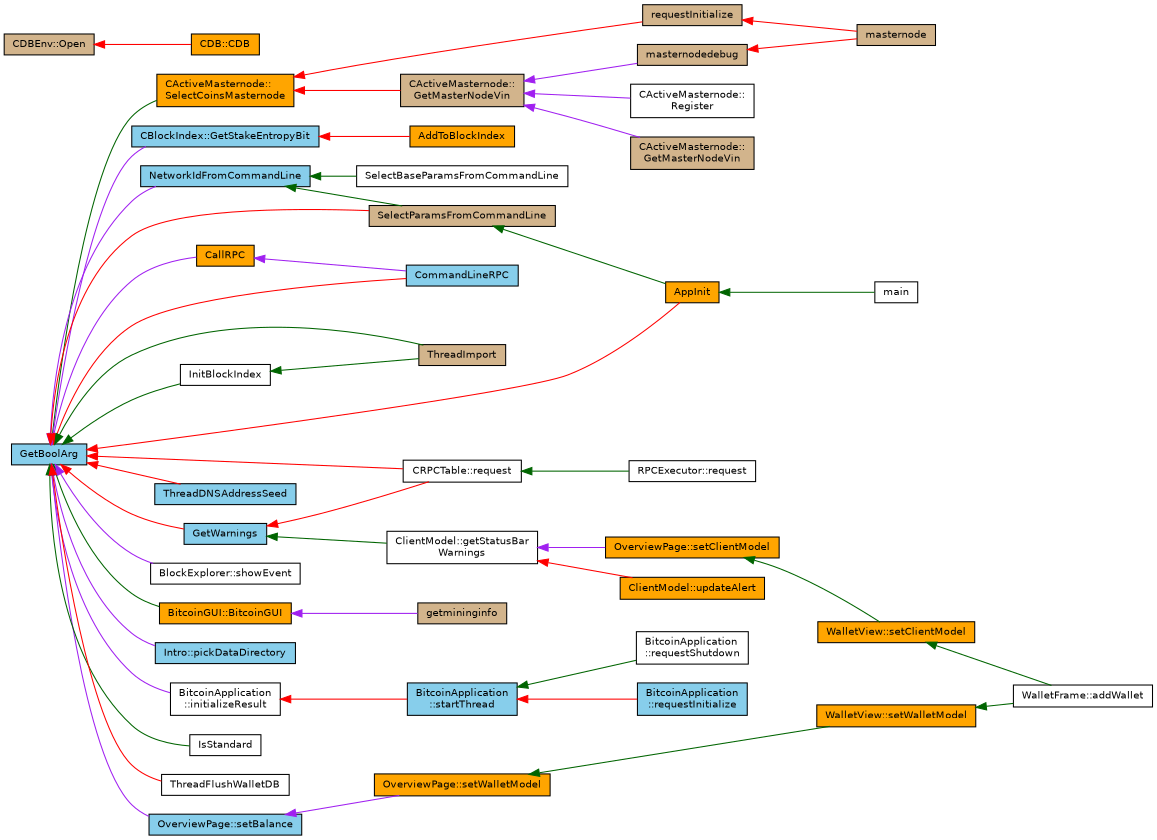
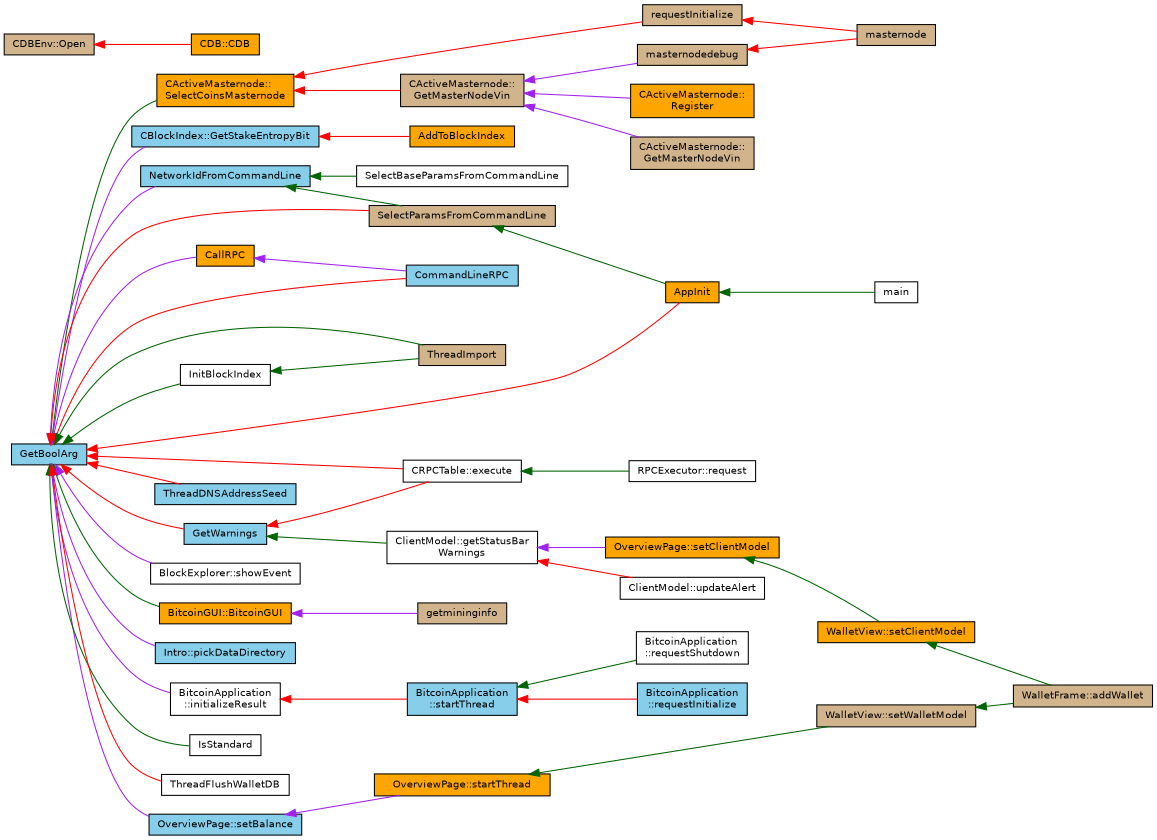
node "CActiveMasternode:: Register": fillcolor white -> orange
node "CRPCTable::request": label "CRPCTable::request" -> "CRPCTable::execute"
node "ClientModel::updateAlert": fillcolor orange -> white
node "WalletFrame::addWallet": fillcolor white -> tan
node "WalletView::setWalletModel": fillcolor orange -> tan
node "OverviewPage::setWalletModel": label "OverviewPage::setWalletModel" -> "OverviewPage::startThread"
